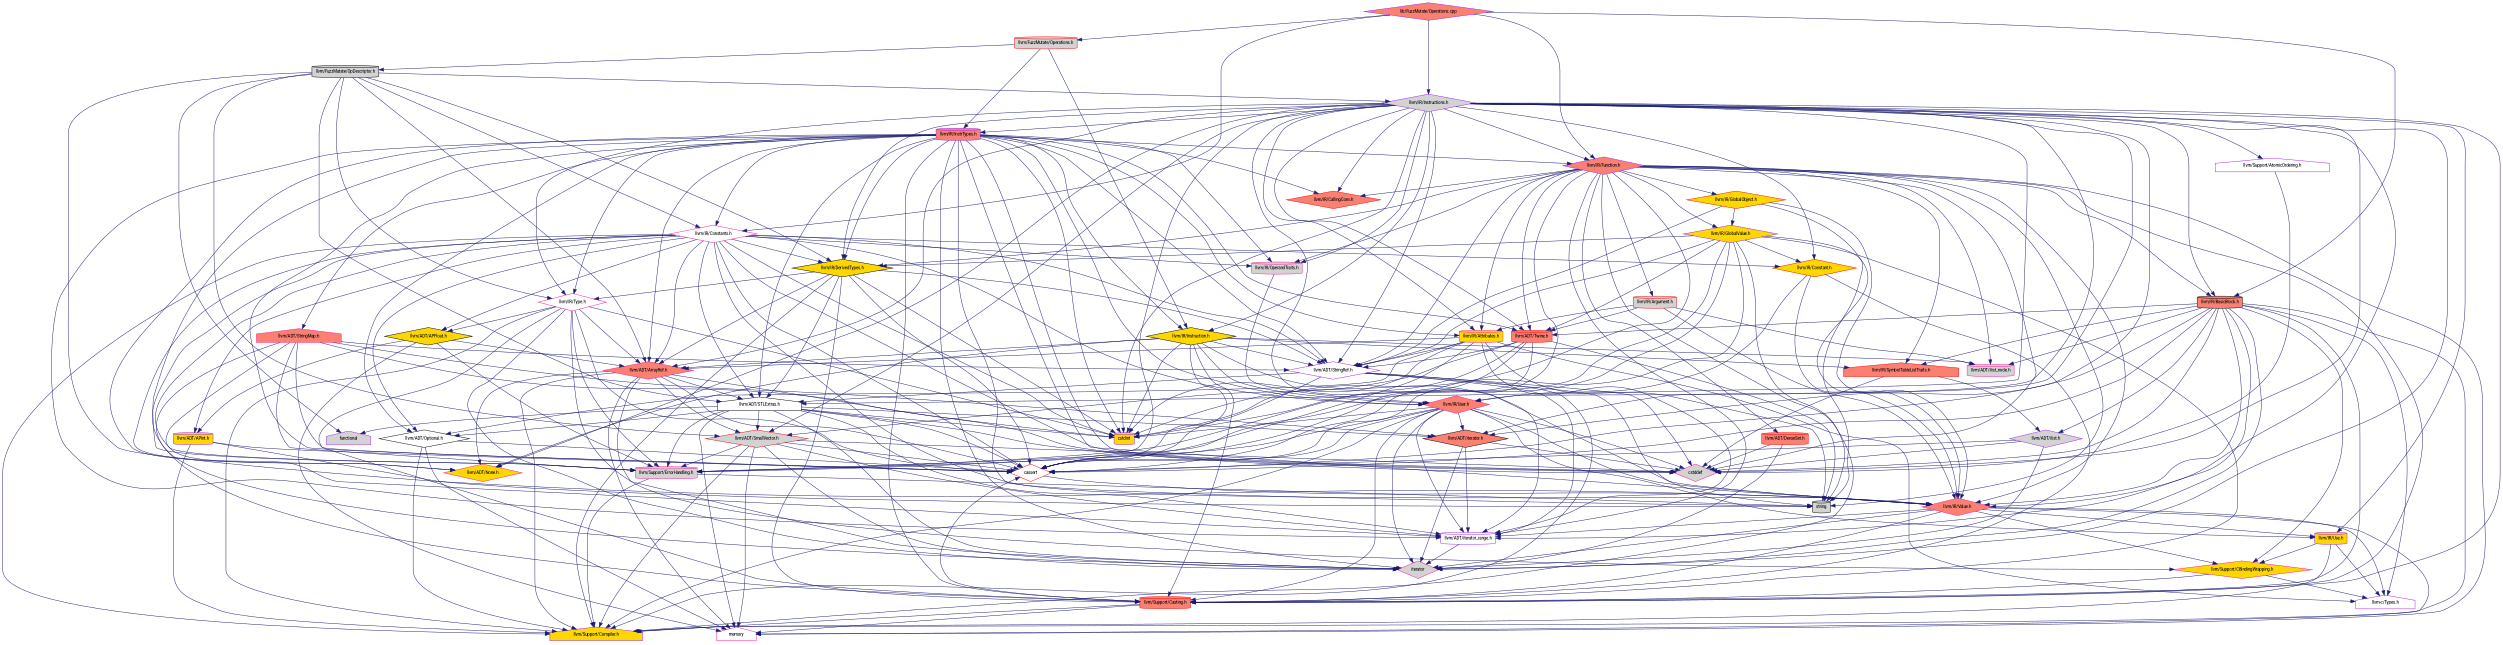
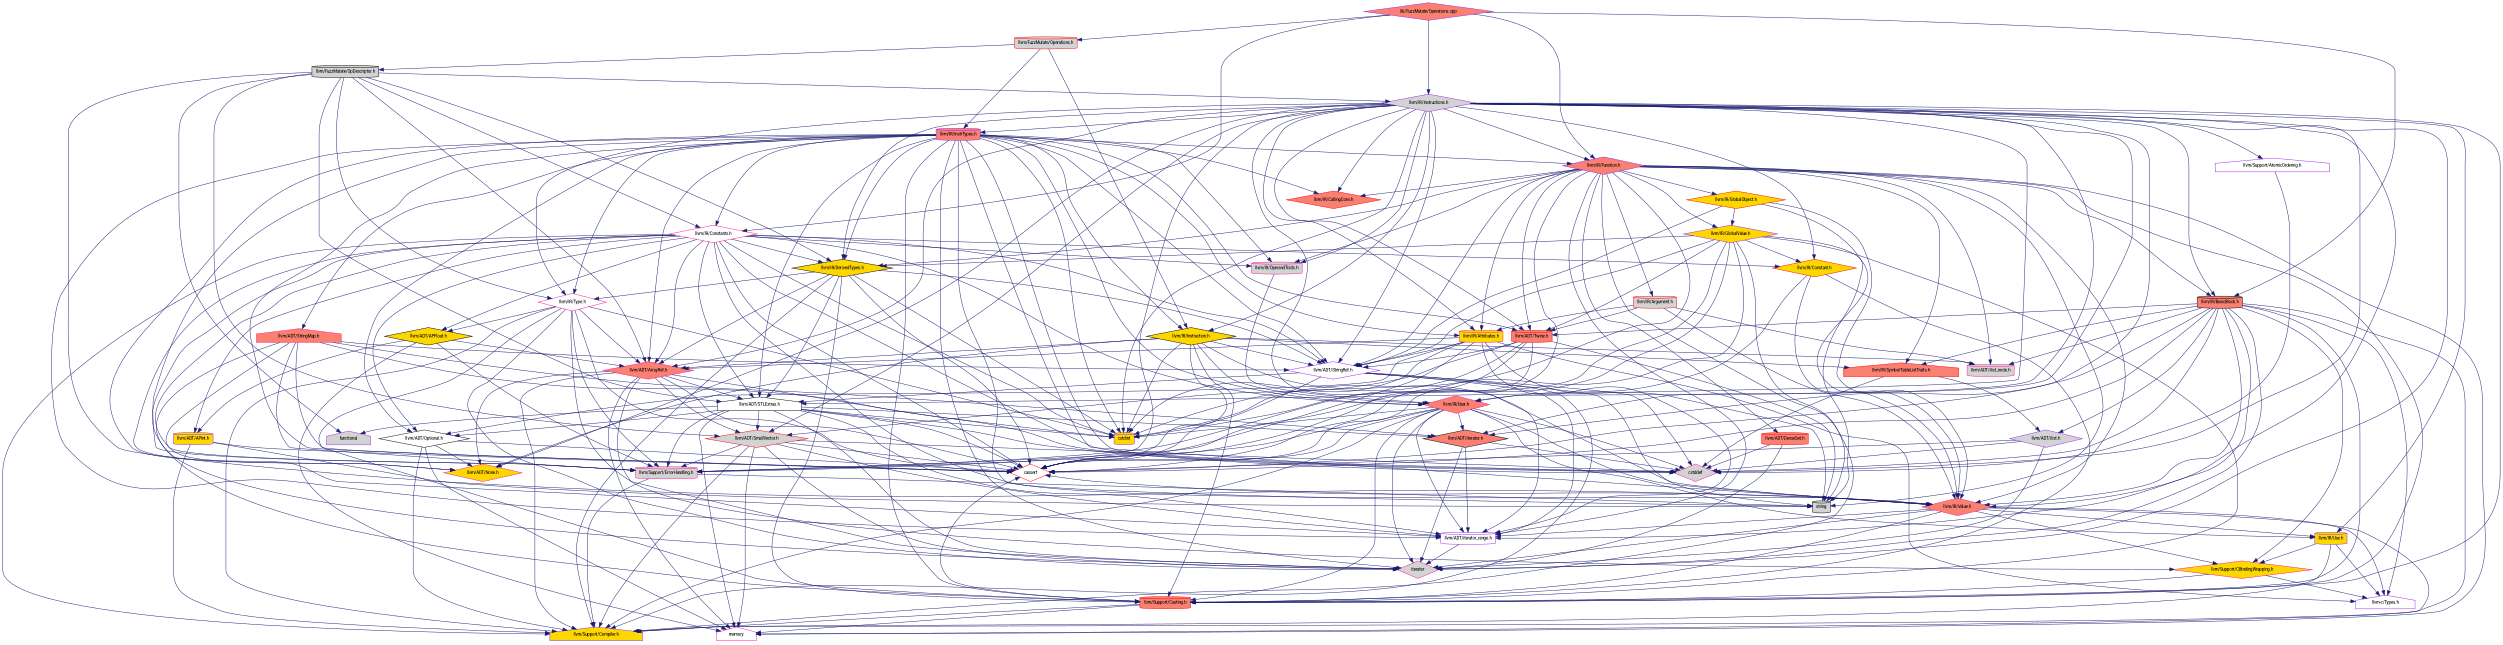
edge "llvm/IR/Function.h" -> "cstddef": removed
edge "llvm/ADT/Optional.h" -> "llvm/ADT/None.h": added
edge "cassert" -> "llvm/IR/Value.h": reversed
